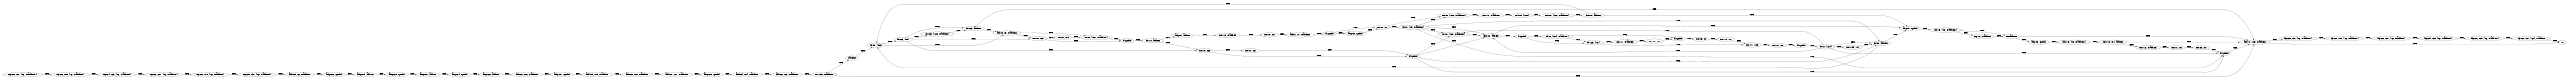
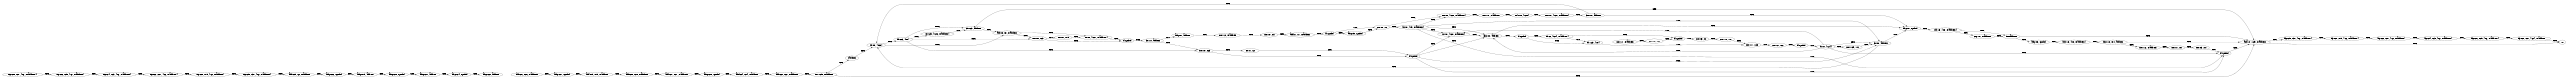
edge "ldr w23 , [ x0 ]" -> "mov w1 , # address": removed, label "CFG"
node "mov x1 , x21": label "mov x1 , x21" -> "str x1 , x21"
edge "adrp x22 , address" -> "add x26 , x26 , # address": removed, label "CFG"
